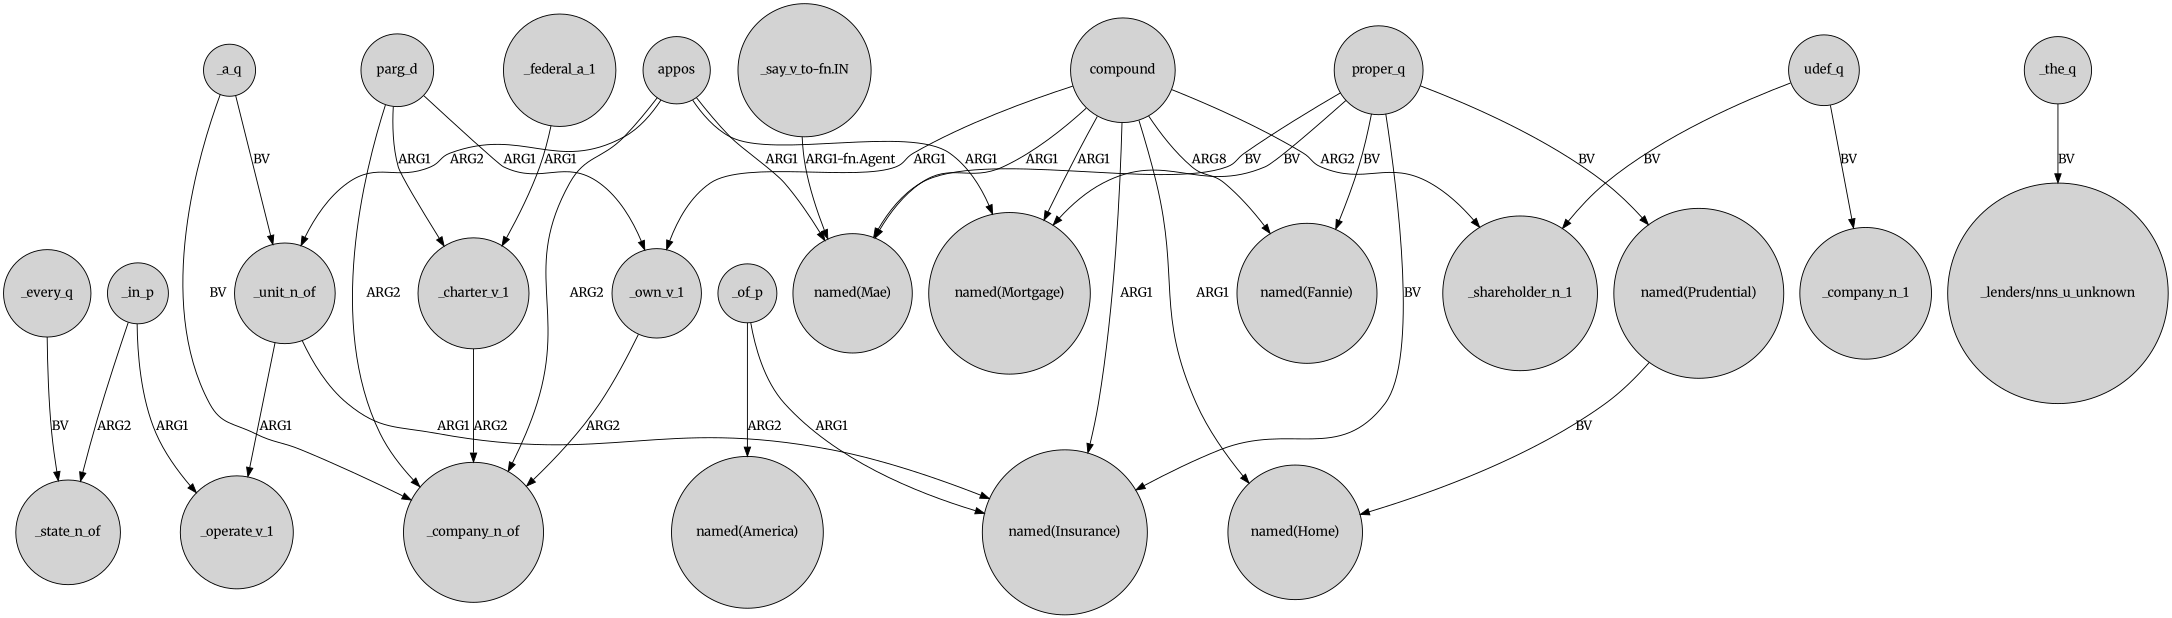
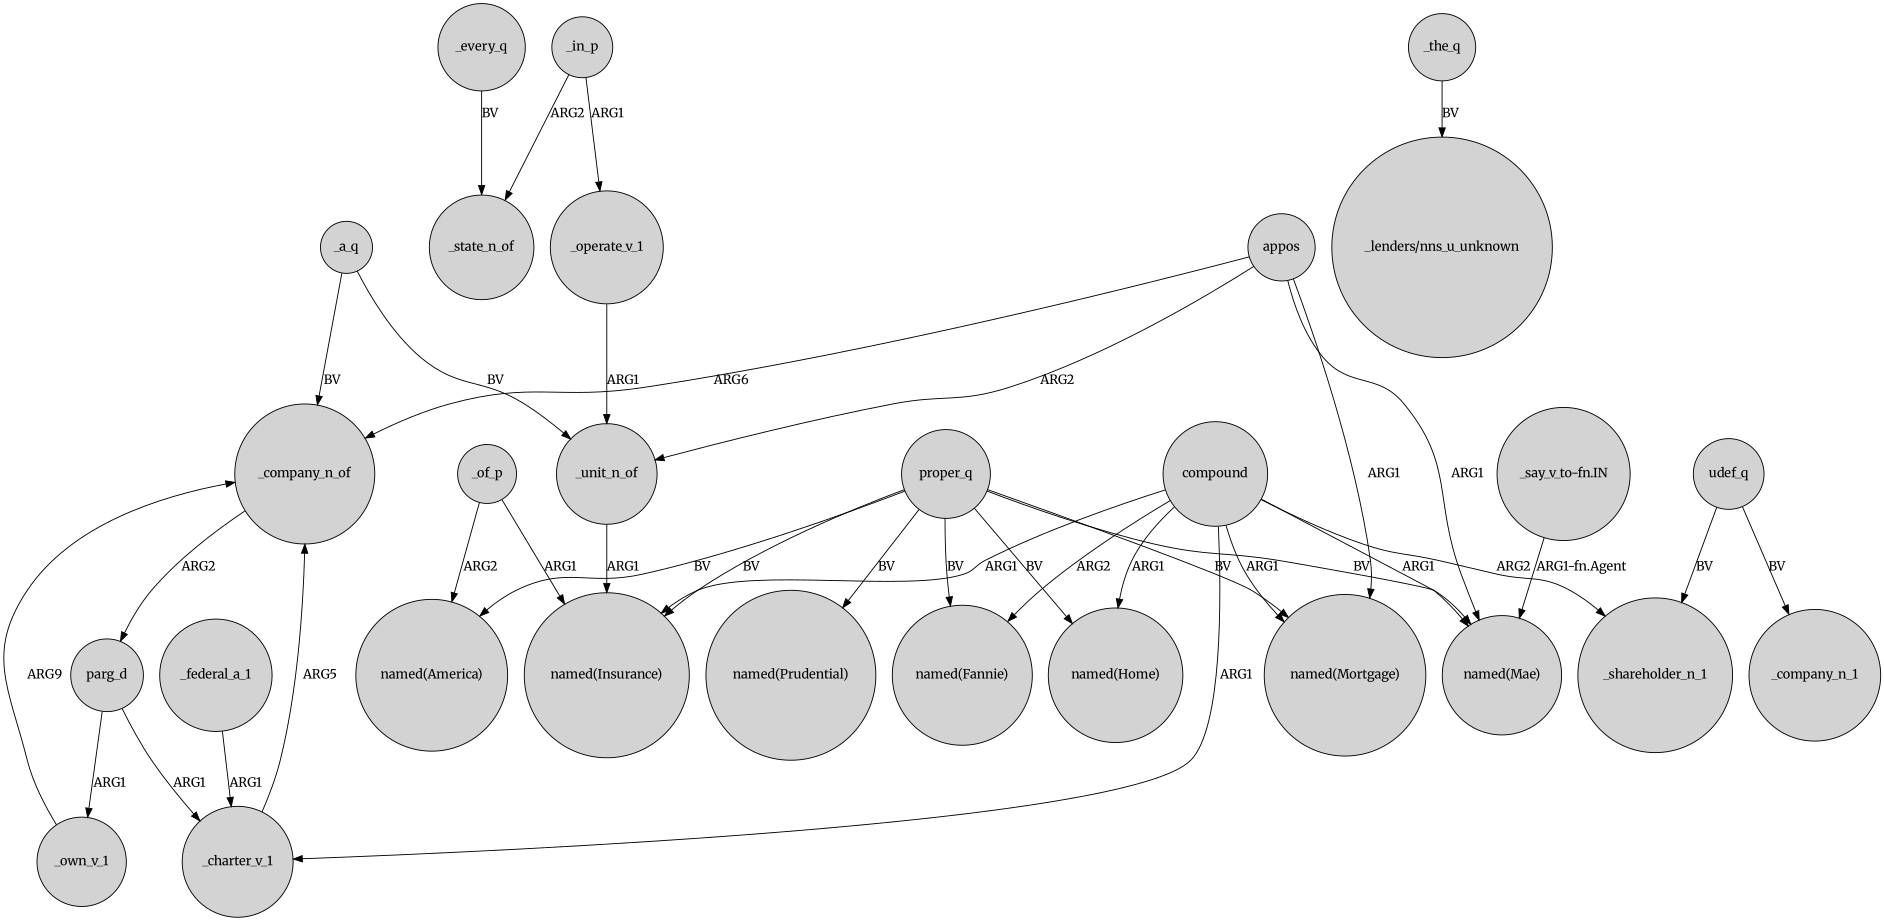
edge "compound" -> "named(Fannie)": label "ARG8" -> "ARG2"
edge "compound" -> "_own_v_1": now "compound" -> "_charter_v_1"
edge "appos" -> "_company_n_of": label "ARG2" -> "ARG6"
edge "parg_d" -> "_company_n_of": reversed
edge "_unit_n_of" -> "_operate_v_1": reversed
edge "_charter_v_1" -> "_company_n_of": label "ARG2" -> "ARG5"
edge "_own_v_1" -> "_company_n_of": label "ARG2" -> "ARG9"
edge "named(Prudential)" -> "named(Home)": now "proper_q" -> "named(Home)"
edge "proper_q" -> "named(America)": added, label "BV"
